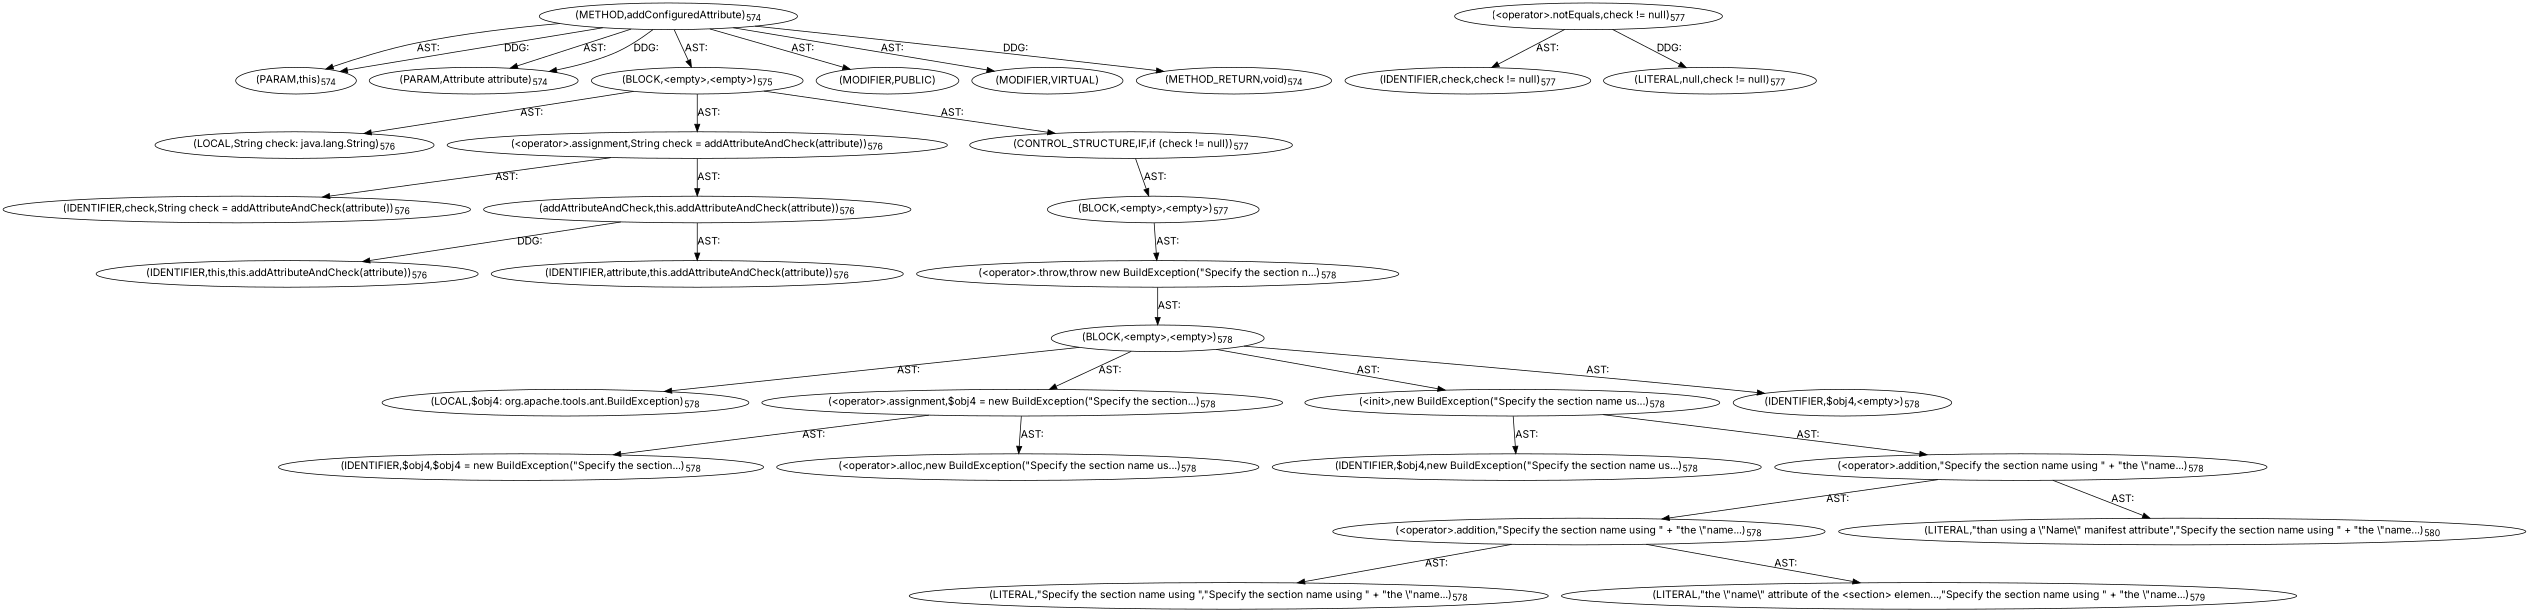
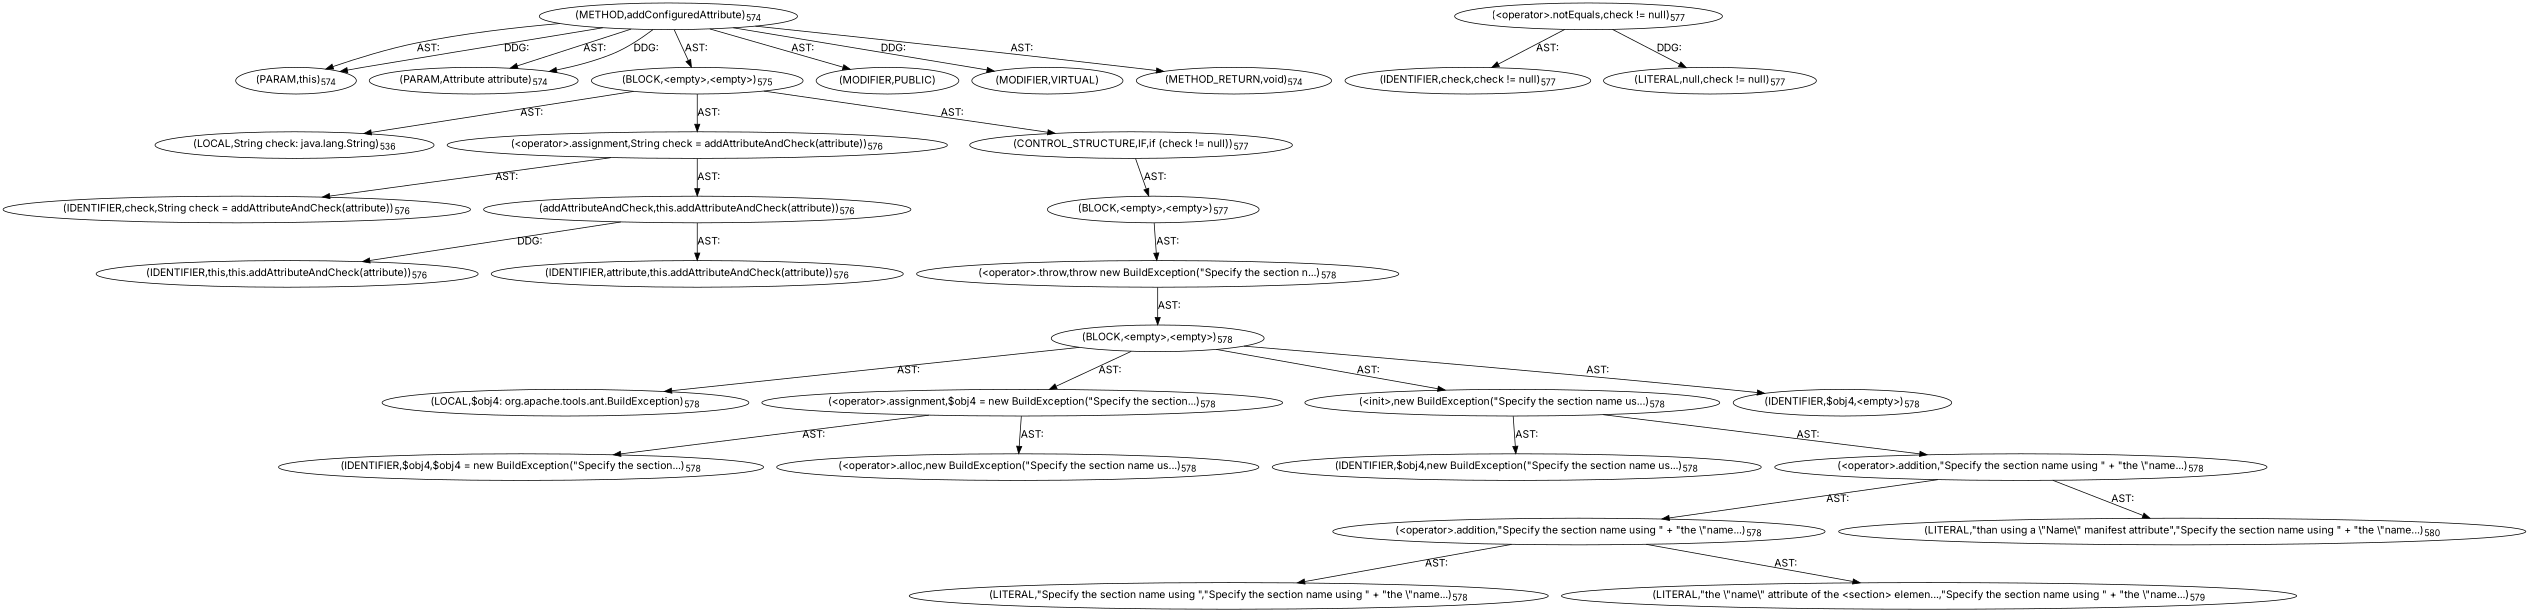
edge "(METHOD,addConfiguredAttribute)" -> "(MODIFIER,VIRTUAL)": label "AST: " -> "DDG: "
edge "(METHOD,addConfiguredAttribute)" -> "(METHOD_RETURN,void)": label "DDG: " -> "AST: "
node "(LOCAL,String check: java.lang.String)": text "576" -> "536"
